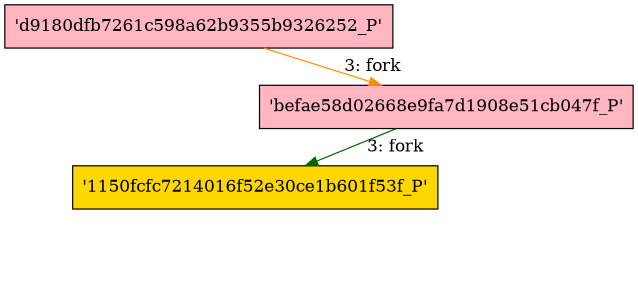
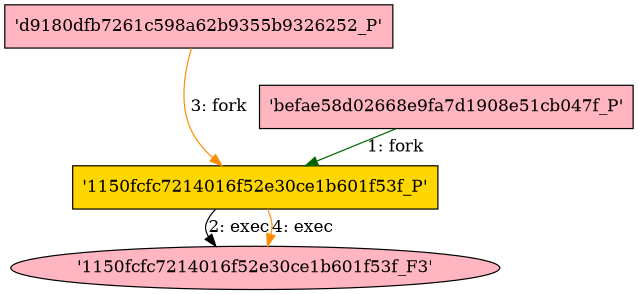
edge "'d9180dfb7261c598a62b9355b9326252_P'" -> "'befae58d02668e9fa7d1908e51cb047f_P'": now "'d9180dfb7261c598a62b9355b9326252_P'" -> "'1150fcfc7214016f52e30ce1b601f53f_P'"
edge "'befae58d02668e9fa7d1908e51cb047f_P'" -> "'1150fcfc7214016f52e30ce1b601f53f_P'": label "3: fork" -> "1: fork"
node "'1150fcfc7214016f52e30ce1b601f53f_F3'": added
